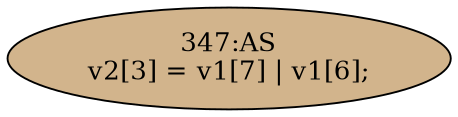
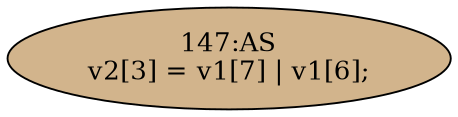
node "347:AS v2[3] = v1[7] | v1[6];": label "347:AS v2[3] = v1[7] | v1[6];" -> "147:AS v2[3] = v1[7] | v1[6];"
